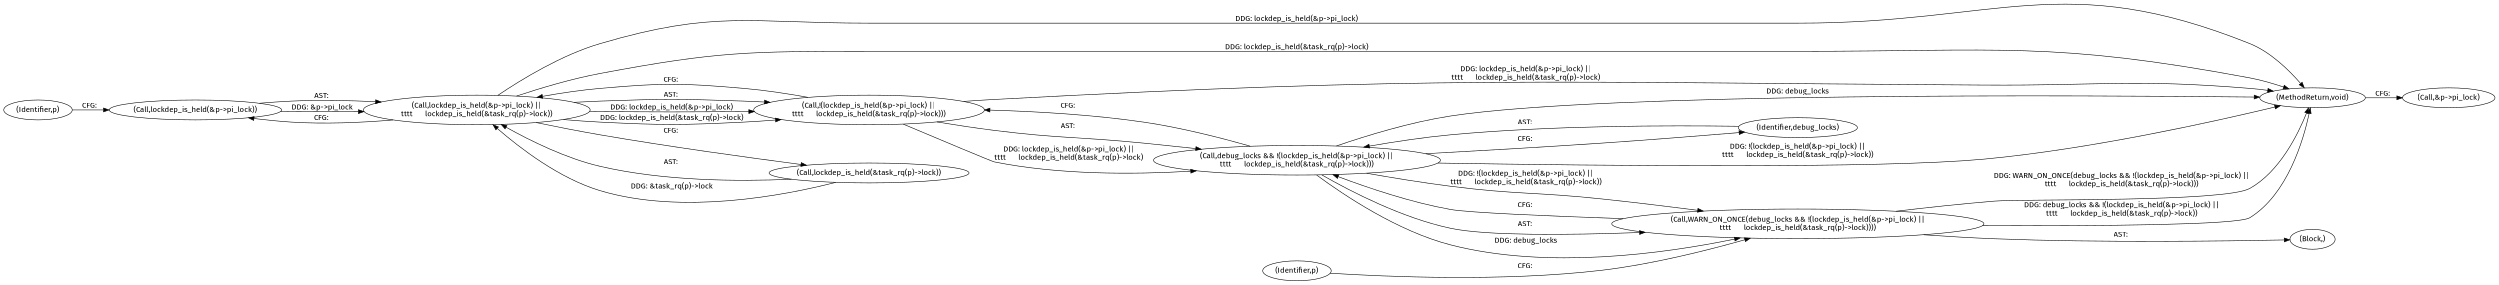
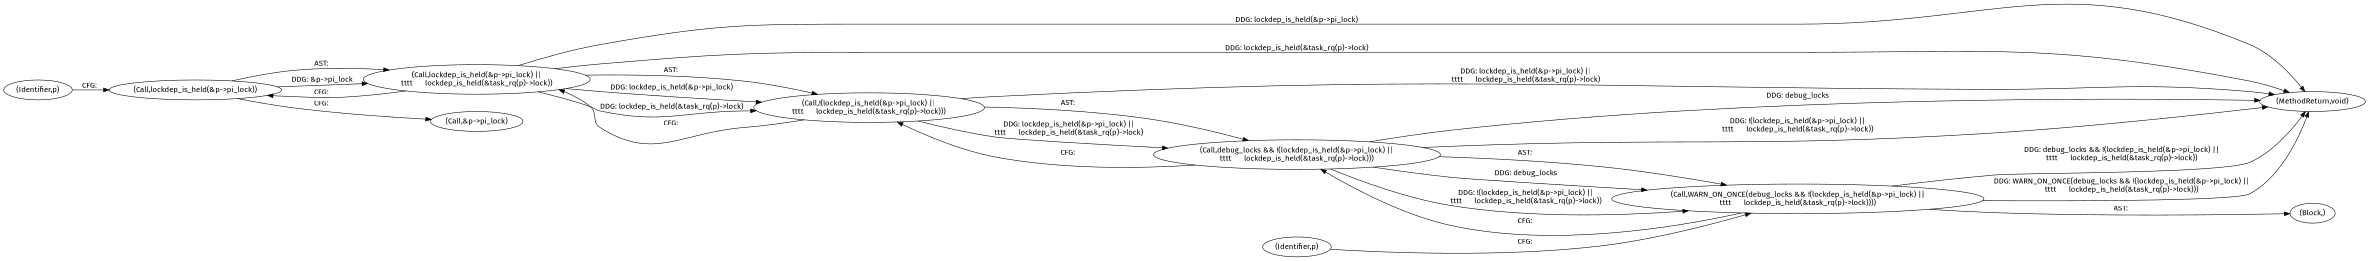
edge "(MethodReturn,void)" -> "(Call,&p->pi_lock)": now "(Call,lockdep_is_held(&p->pi_lock))" -> "(Call,&p->pi_lock)"
node "(Identifier,debug_locks)": removed
node "(Call,lockdep_is_held(&task_rq(p)->lock))": removed
